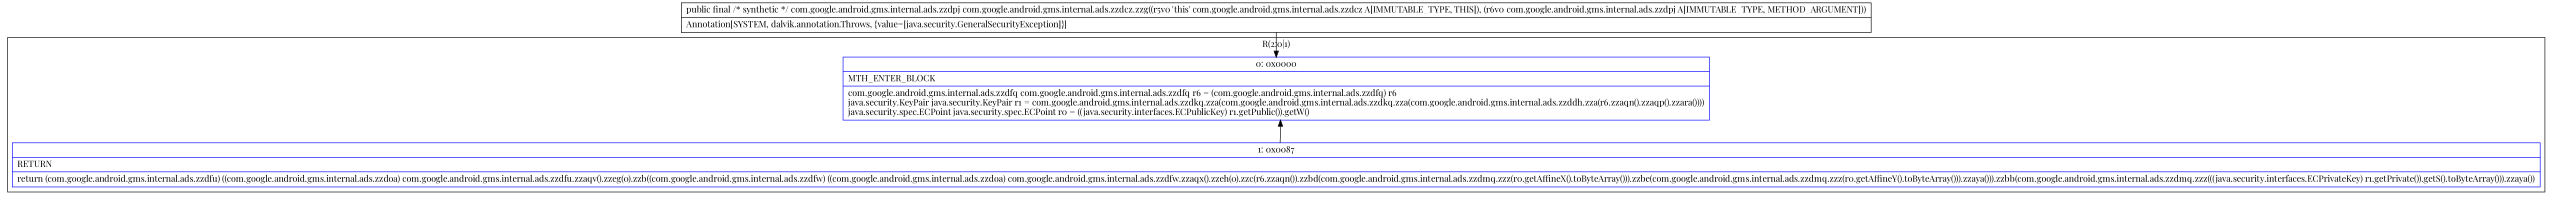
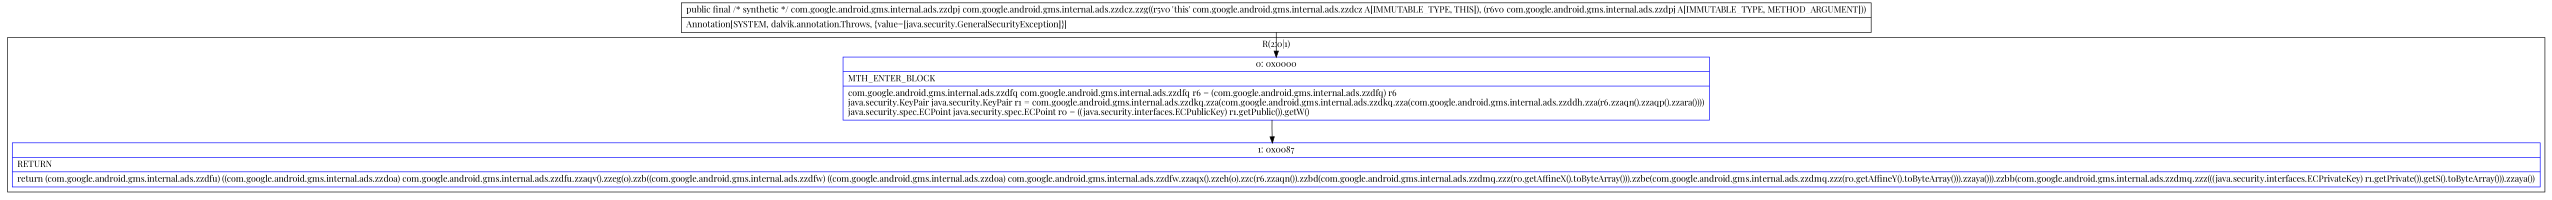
edge "1: 0x0087" -> "0: 0x0000": reversed
